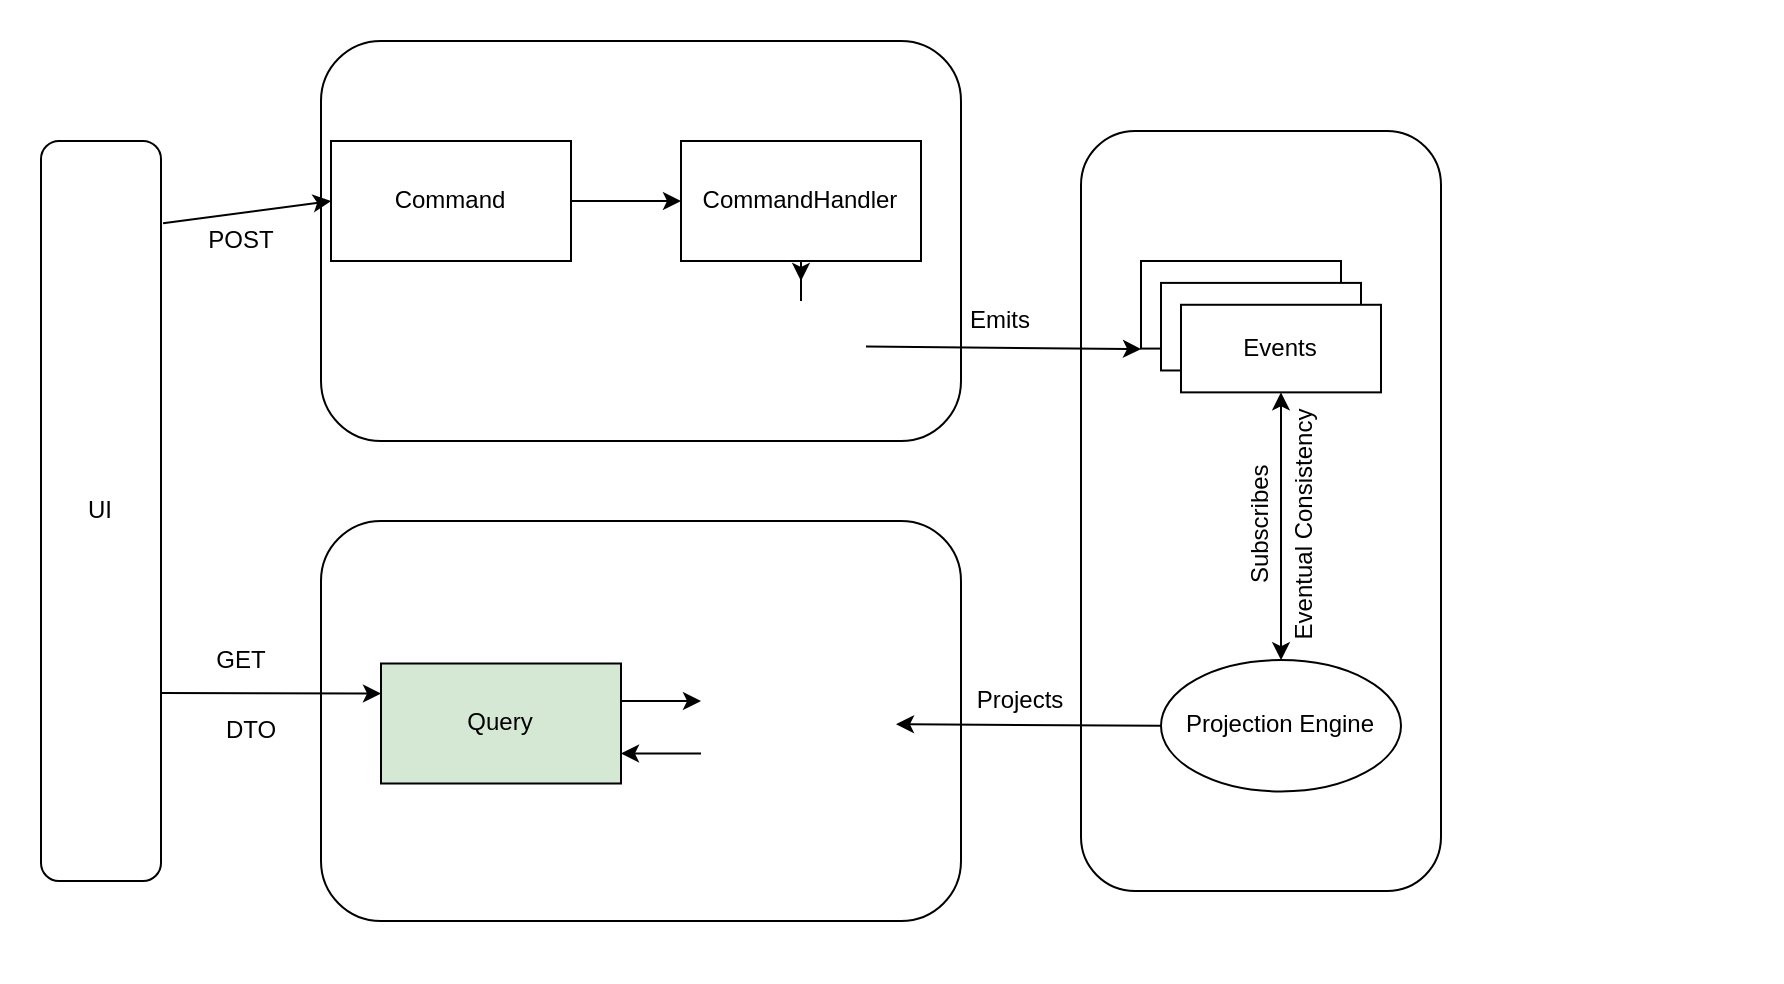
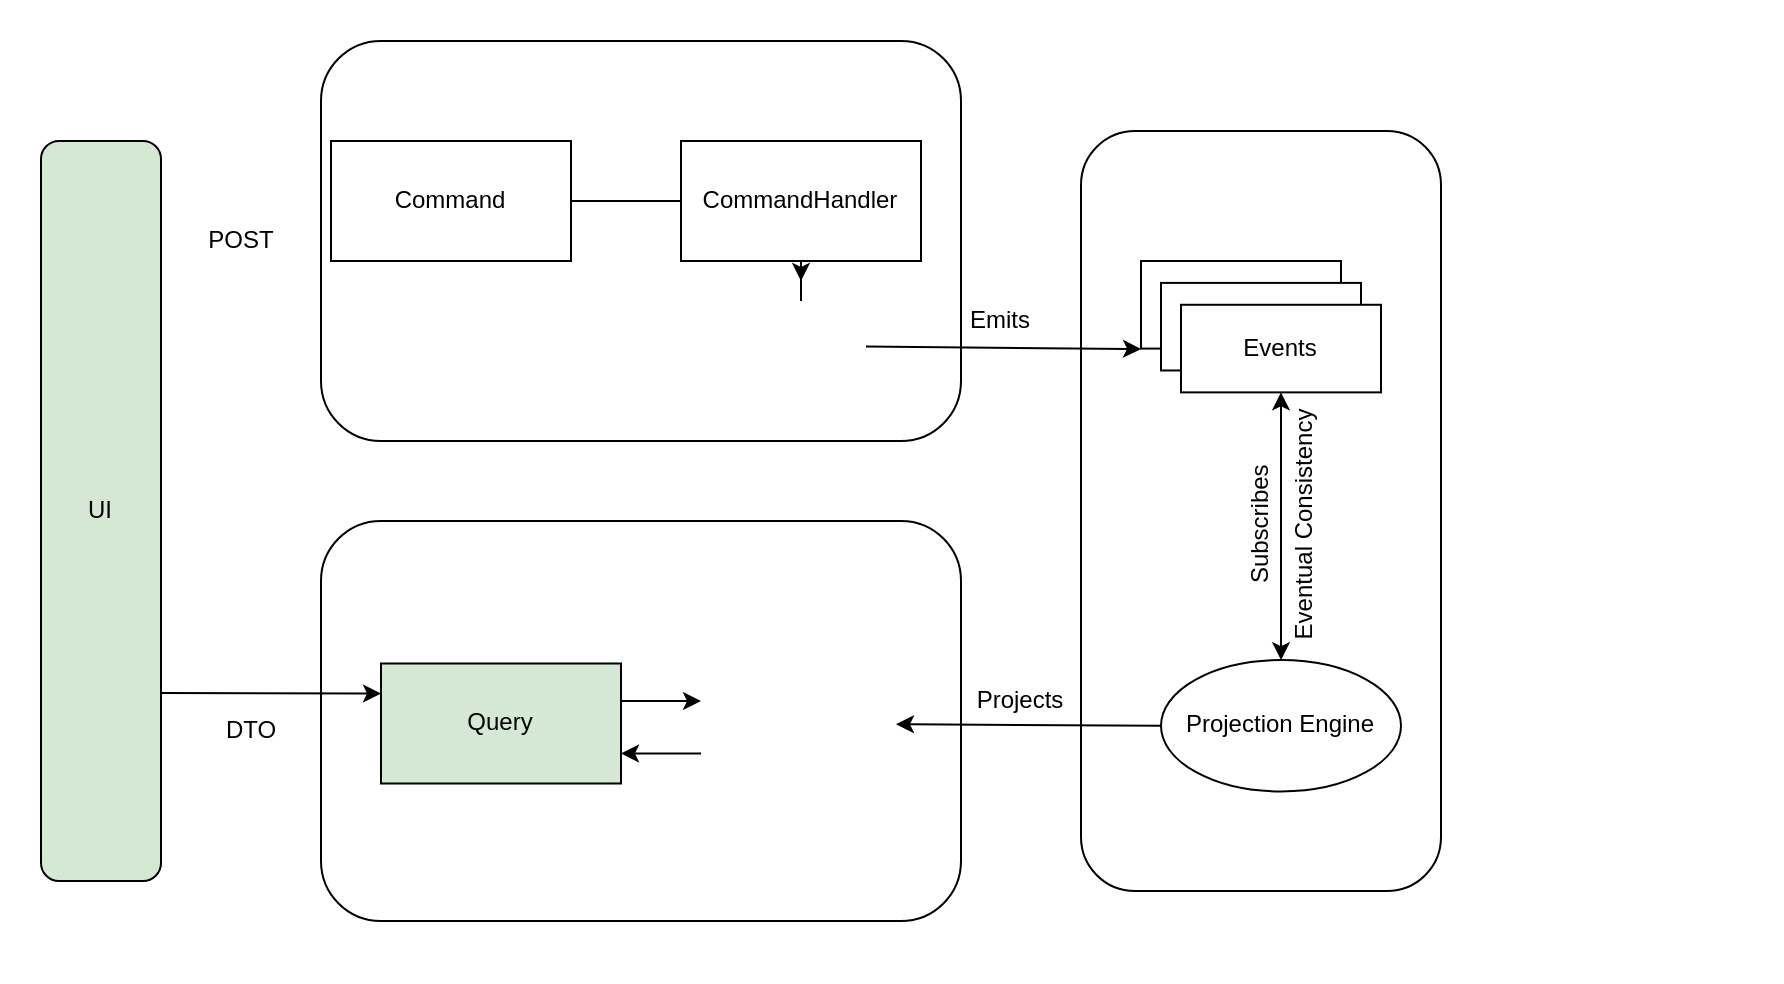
edge "Command" -> "CommandHandler": arrowhead classic -> none
edge "UI" -> "Command": removed
node "UI": fillcolor #ffffff -> #d5e8d4
node "GET": removed
